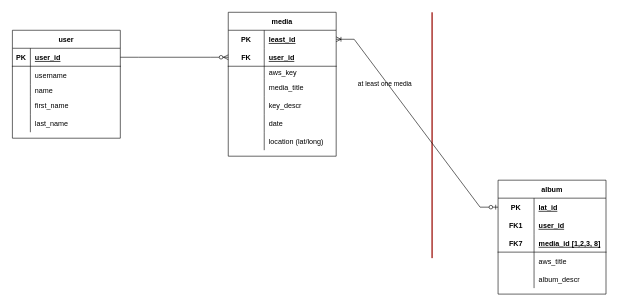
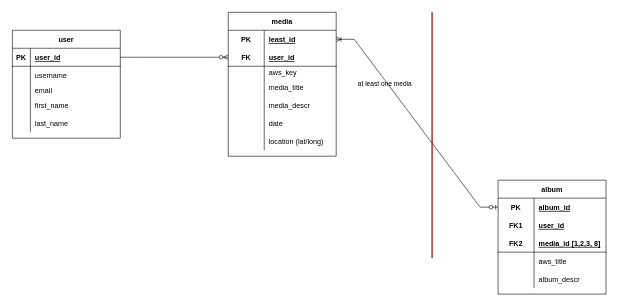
node "name": label "name" -> "email"
node "key_descr": label "key_descr" -> "media_descr"
node "lat_id": label "lat_id" -> "album_id"
node "FK7": label "FK7" -> "FK2"
